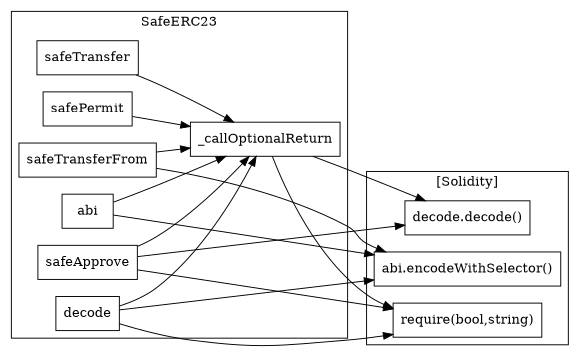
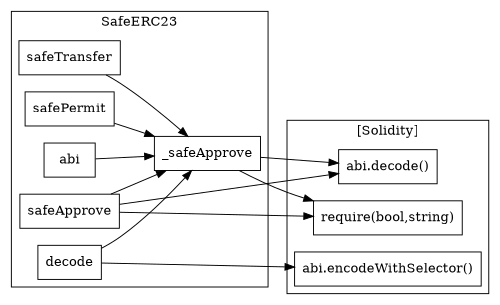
node "_callOptionalReturn": label "_callOptionalReturn" -> "_safeApprove"
node "safeTransferFrom": removed
node "decode.decode()": label "decode.decode()" -> "abi.decode()"
edge "abi" -> "abi.encodeWithSelector()": removed
edge "decode" -> "require(bool,string)": removed
